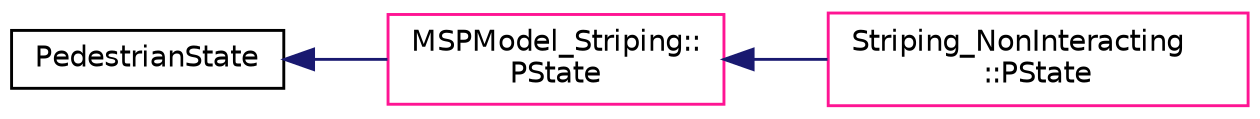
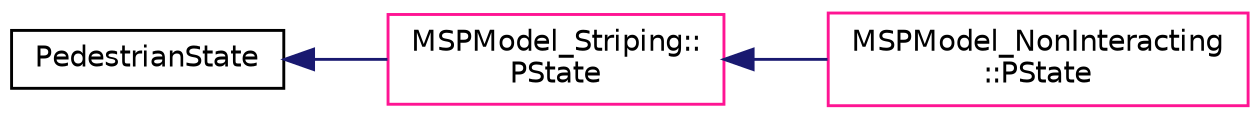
node "Striping_NonInteracting ::PState": label "Striping_NonInteracting ::PState" -> "MSPModel_NonInteracting ::PState"
